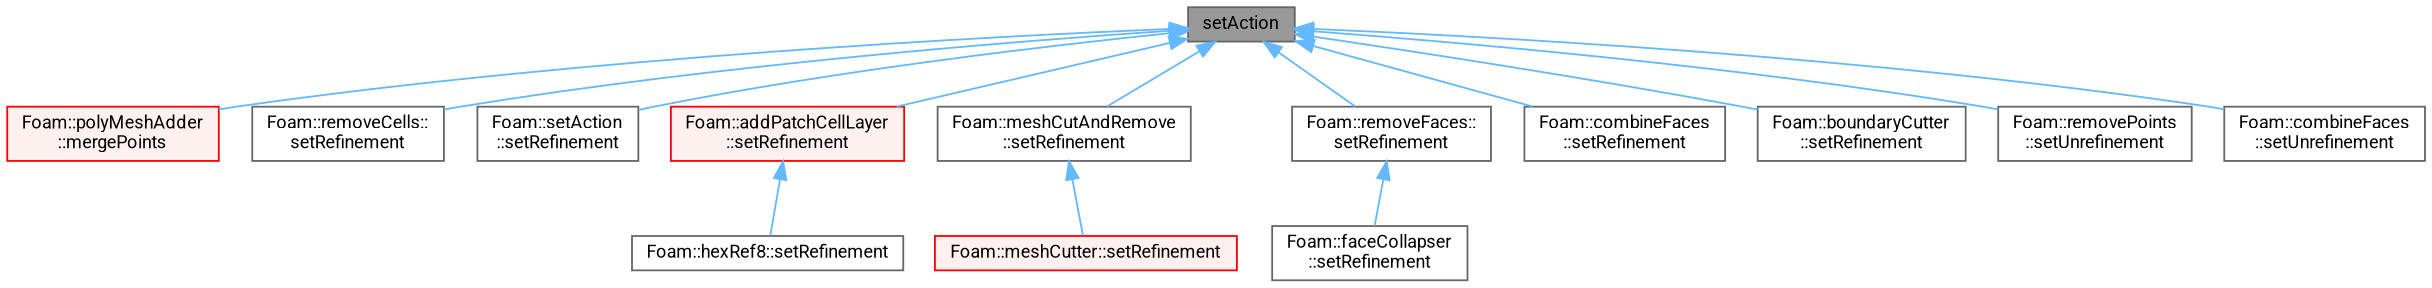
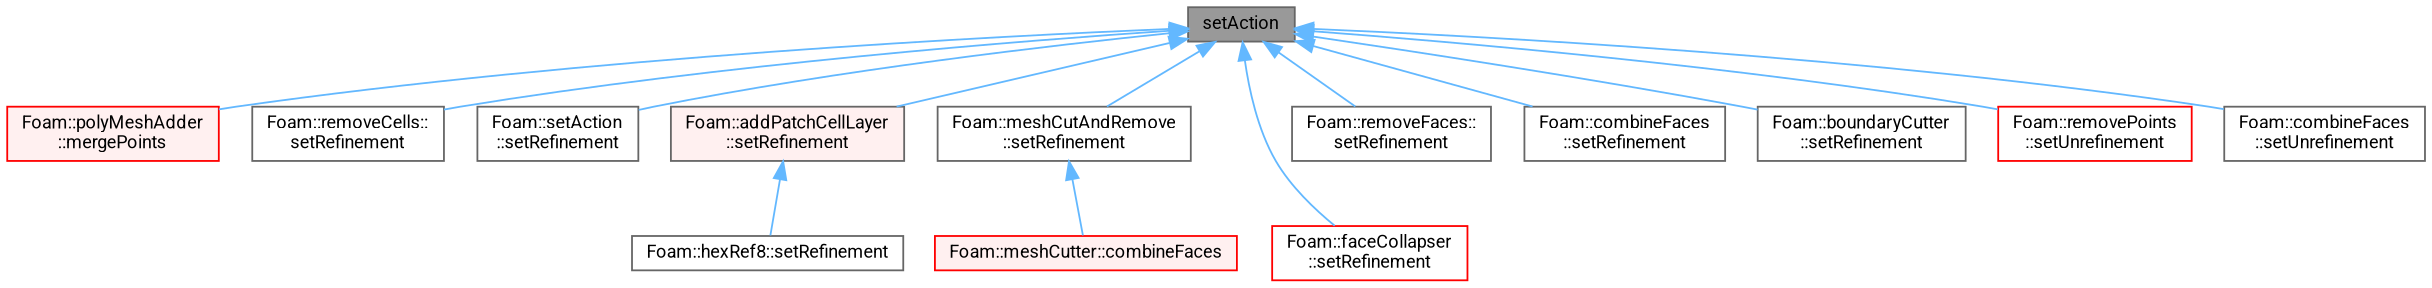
node "Foam::addPatchCellLayer ::setRefinement": color red -> grey40
node "Foam::removePoints ::setUnrefinement": color grey40 -> red
edge "Foam::faceCollapser ::setRefinement" -> "Foam::removeFaces:: setRefinement": now "Foam::faceCollapser ::setRefinement" -> "setAction"
node "Foam::meshCutter::setRefinement": label "Foam::meshCutter::setRefinement" -> "Foam::meshCutter::combineFaces"
node "Foam::faceCollapser ::setRefinement": color grey40 -> red
